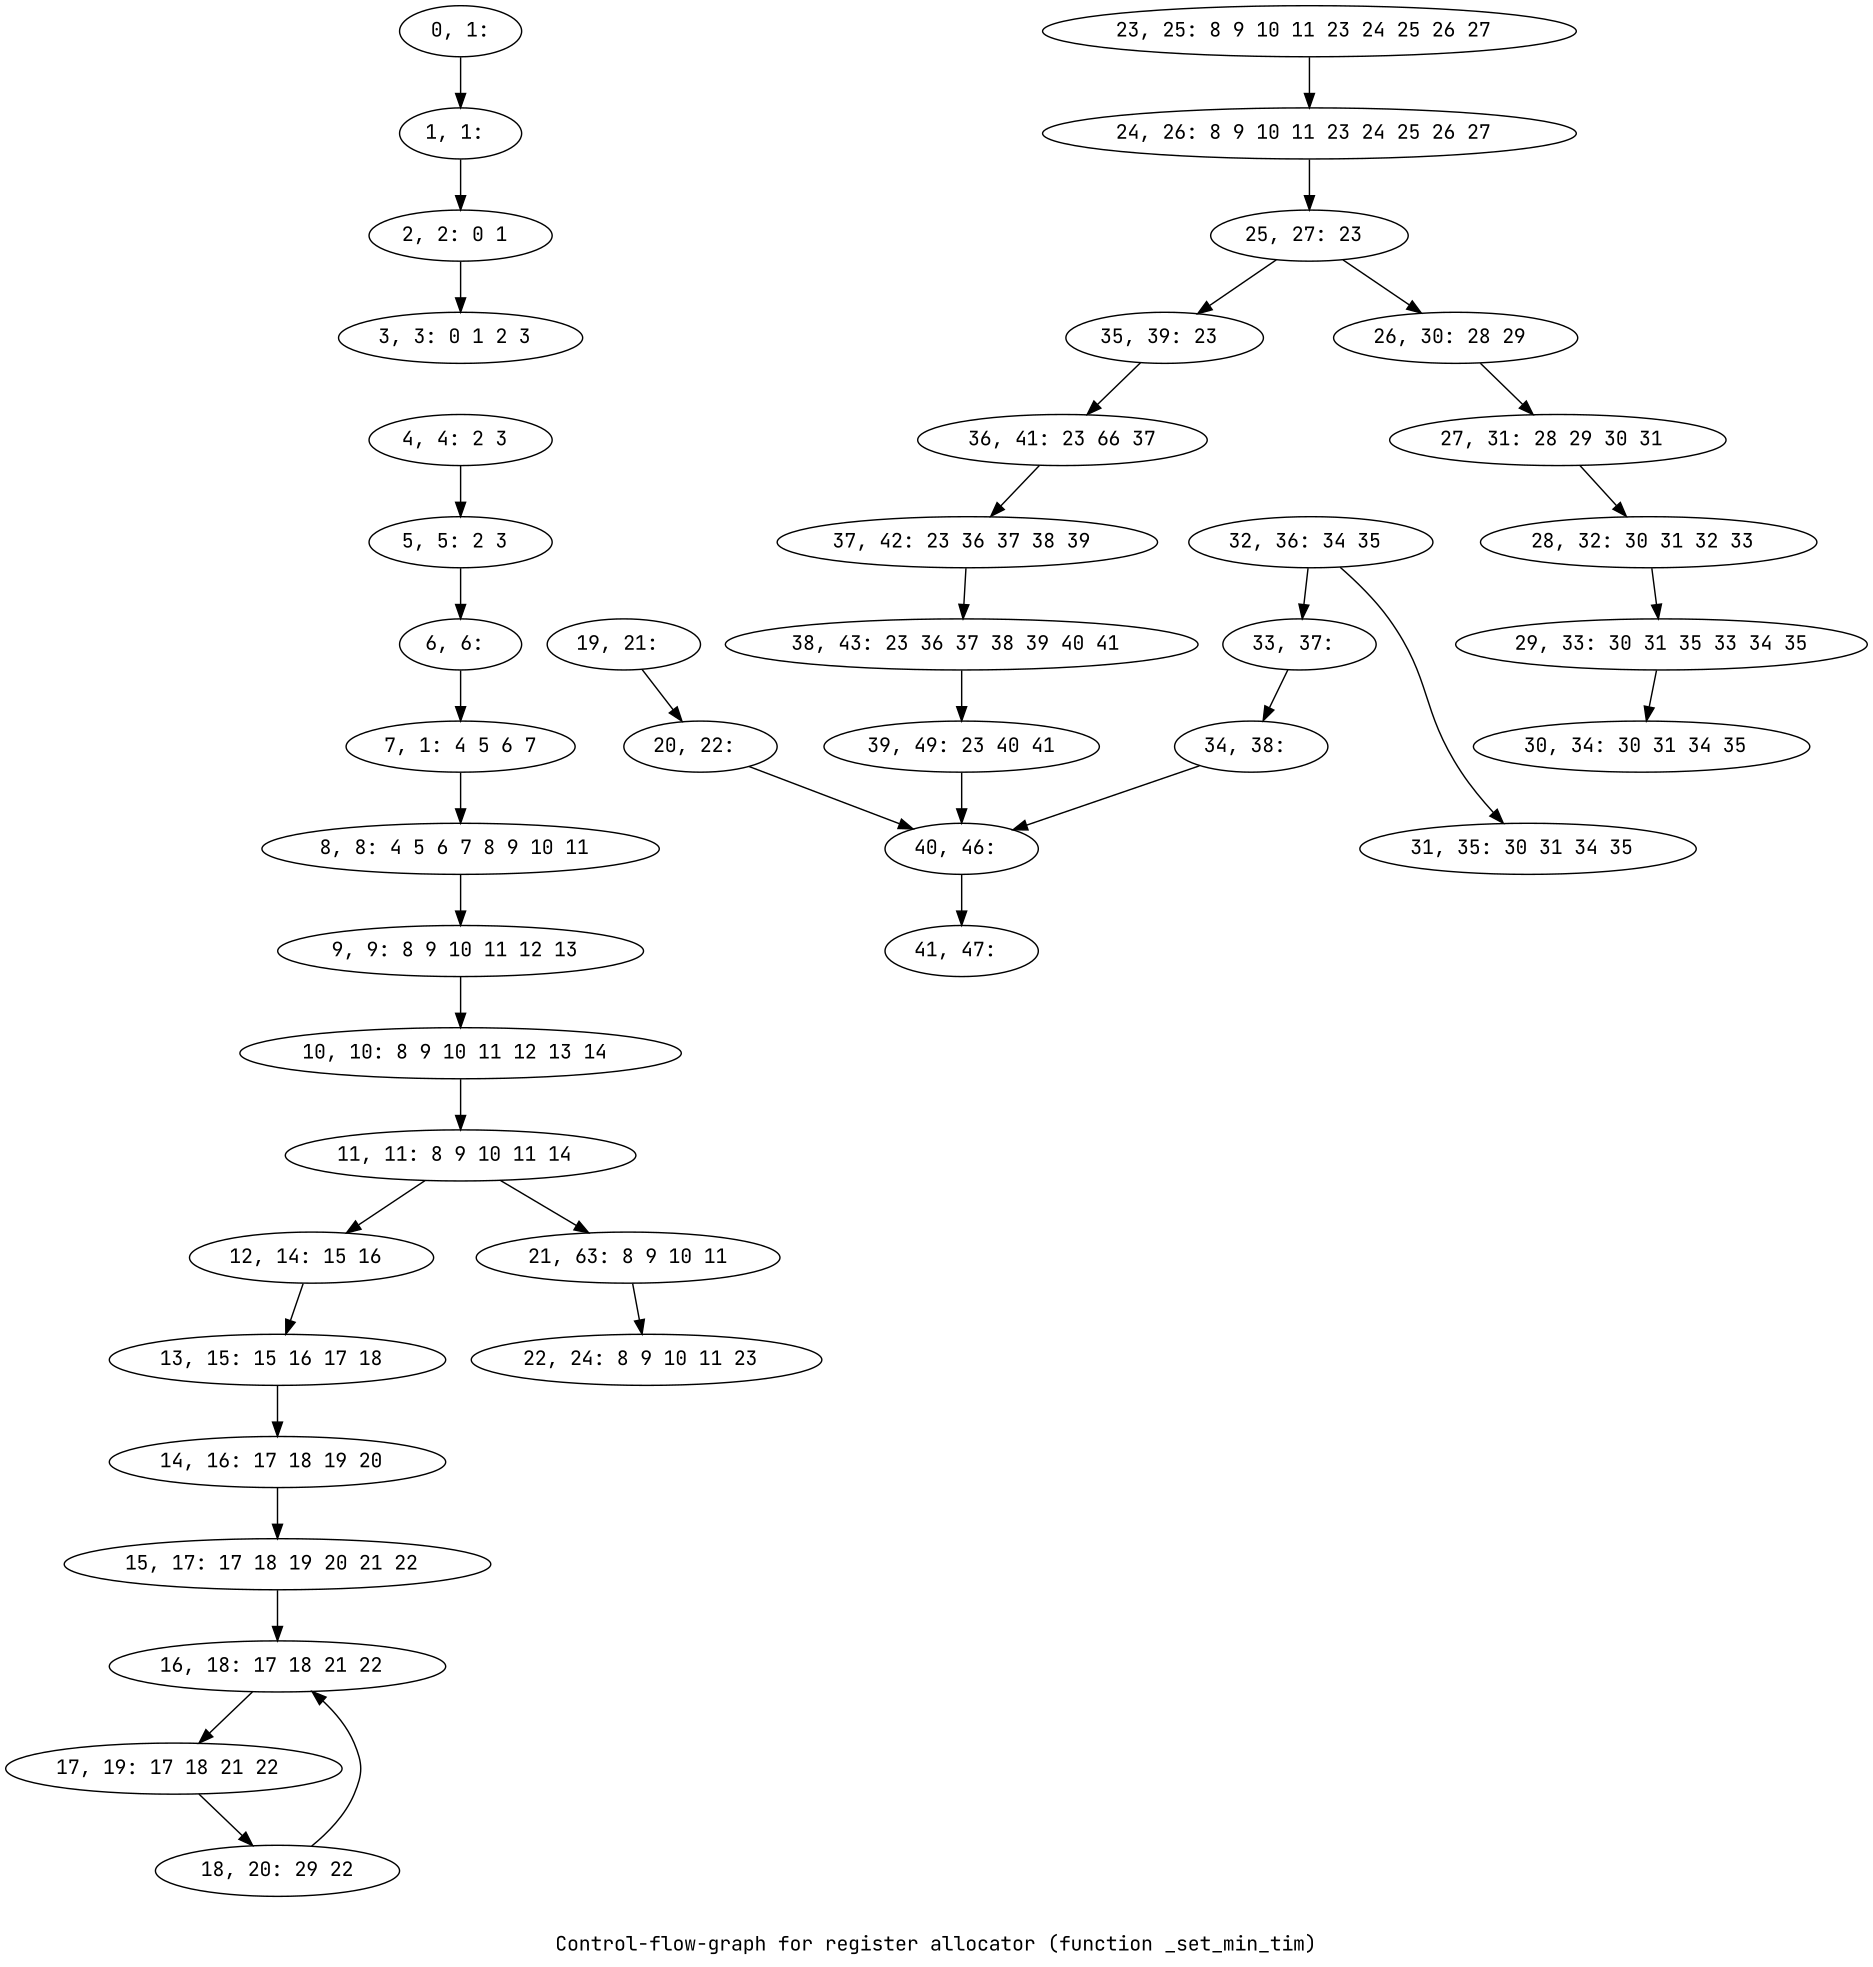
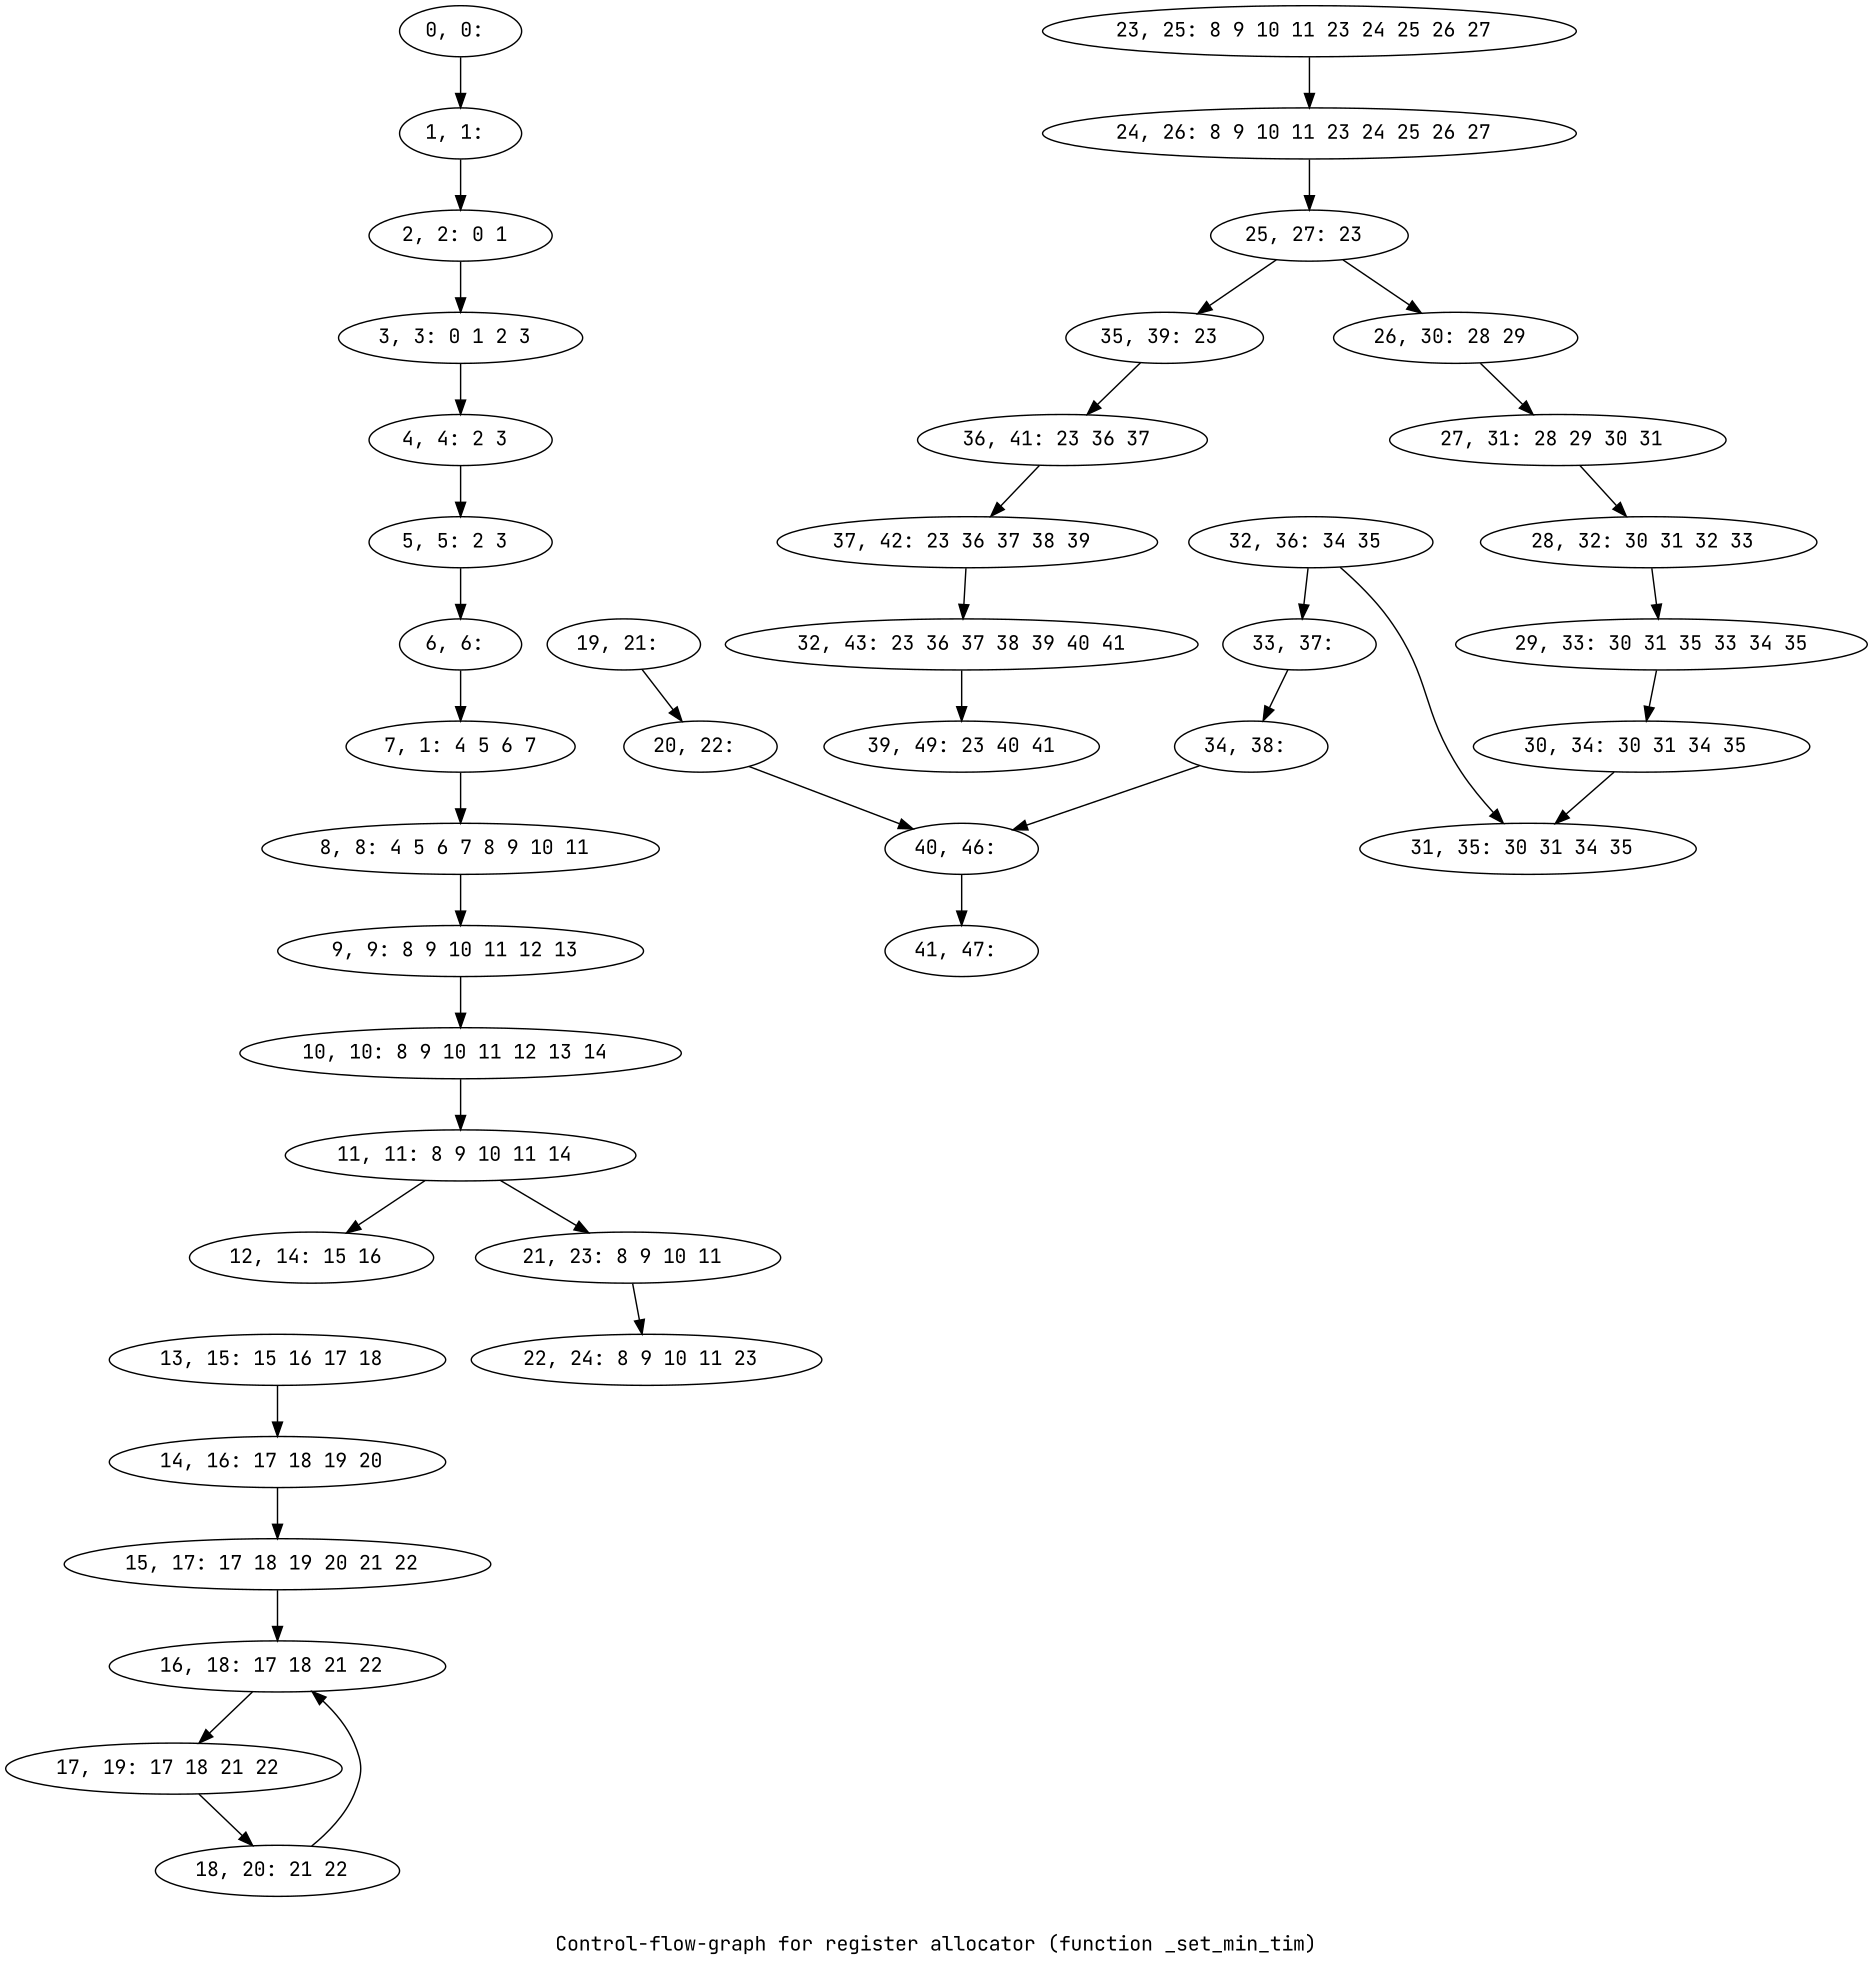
node "0, 1:": label "0, 1:" -> "0, 0:"
edge "3, 3: 0 1 2 3" -> "4, 4: 2 3": added
node "36, 41: 23 66 37": label "36, 41: 23 66 37" -> "36, 41: 23 36 37"
node "38, 43: 23 36 37 38 39 40 41": label "38, 43: 23 36 37 38 39 40 41" -> "32, 43: 23 36 37 38 39 40 41"
edge "39, 49: 23 40 41" -> "40, 46:": removed
edge "30, 34: 30 31 34 35" -> "31, 35: 30 31 34 35": added
node "21, 63: 8 9 10 11": label "21, 63: 8 9 10 11" -> "21, 23: 8 9 10 11"
edge "12, 14: 15 16" -> "13, 15: 15 16 17 18": removed
node "18, 20: 29 22": label "18, 20: 29 22" -> "18, 20: 21 22"
